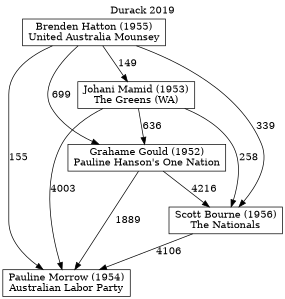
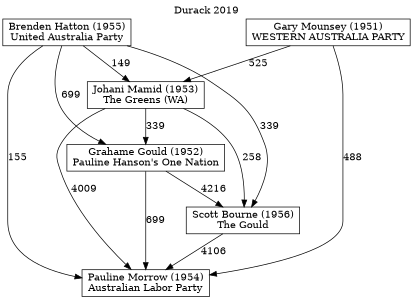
node "Brenden Hatton (1955) United Australia Mounsey": label "Brenden Hatton (1955) United Australia Mounsey" -> "Brenden Hatton (1955) United Australia Party"
node "Gary Mounsey (1951) WESTERN AUSTRALIA PARTY": added
edge "Johani Mamid (1953) The Greens (WA)" -> "Grahame Gould (1952) Pauline Hanson's One Nation": label "636" -> "339"
edge "Johani Mamid (1953) The Greens (WA)" -> "Pauline Morrow (1954) Australian Labor Party": label "4003" -> "4009"
edge "Grahame Gould (1952) Pauline Hanson's One Nation" -> "Pauline Morrow (1954) Australian Labor Party": label "1889" -> "699"
node "Scott Bourne (1956) The Nationals": label "Scott Bourne (1956) The Nationals" -> "Scott Bourne (1956) The Gould"
